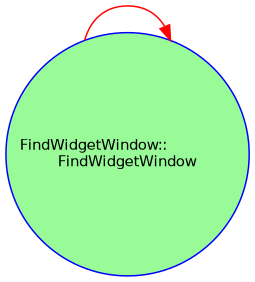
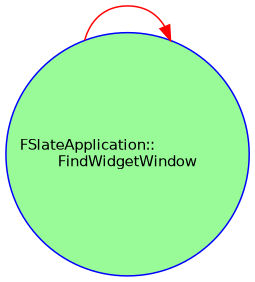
node "FindWidgetWindow:: FindWidgetWindow": label "FindWidgetWindow:: FindWidgetWindow" -> "FSlateApplication:: FindWidgetWindow"
